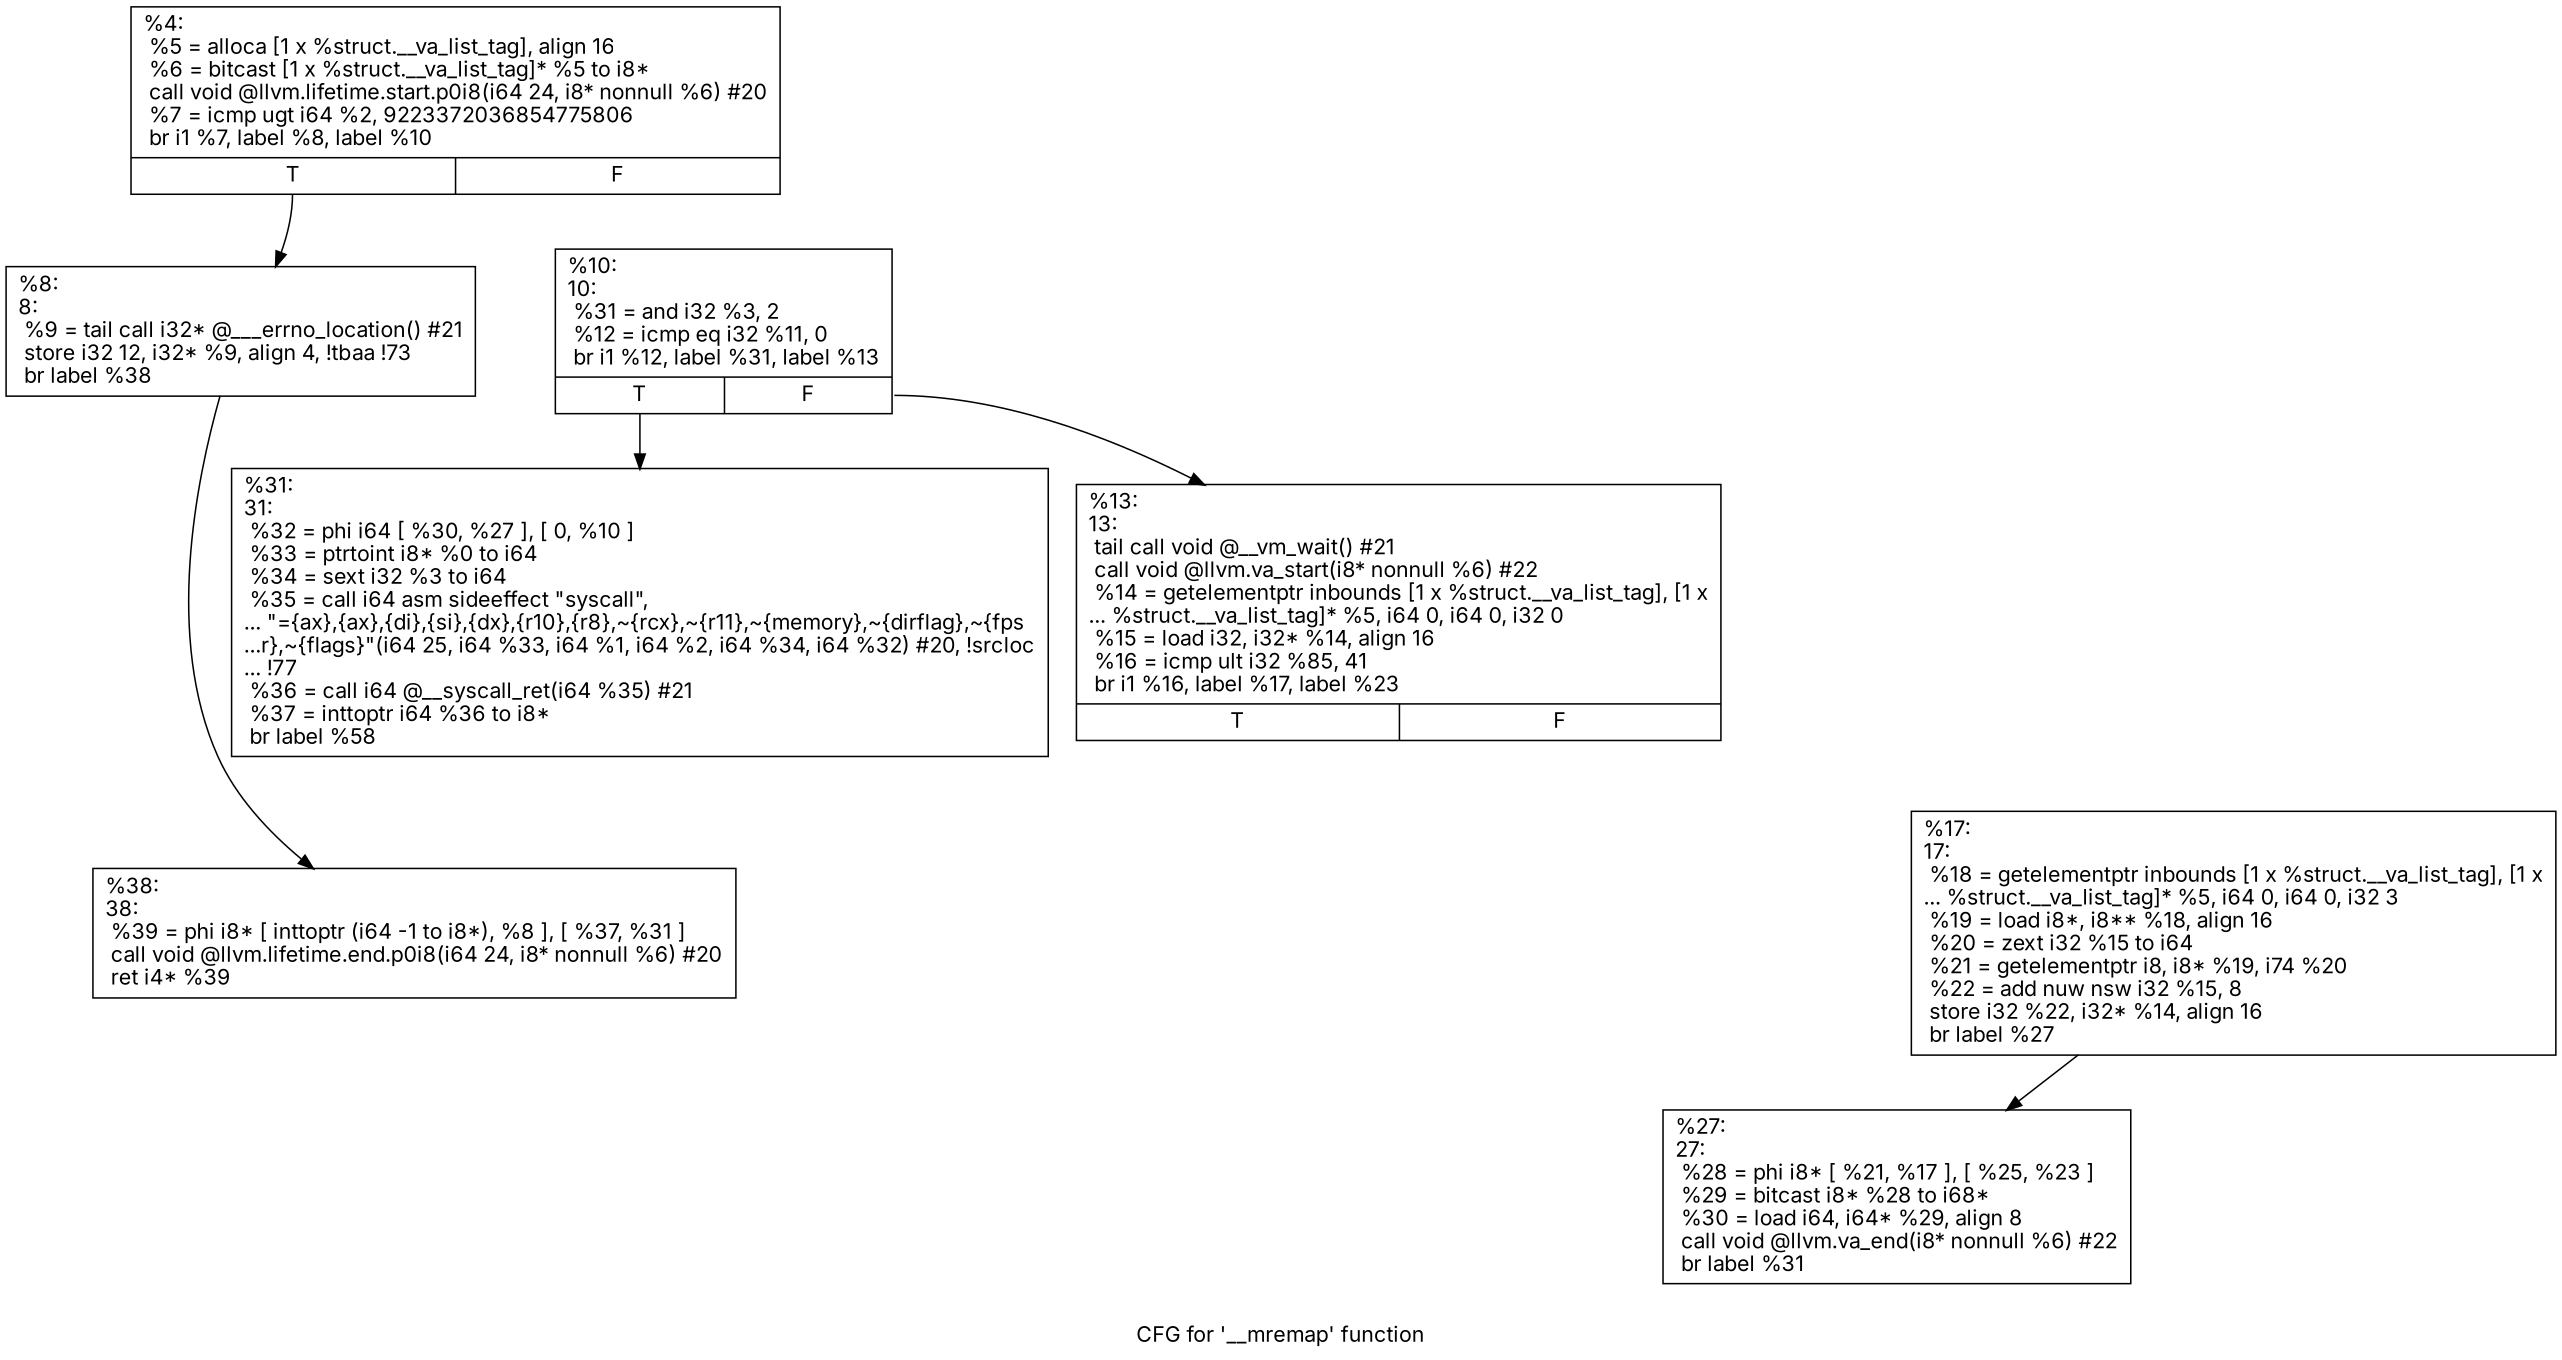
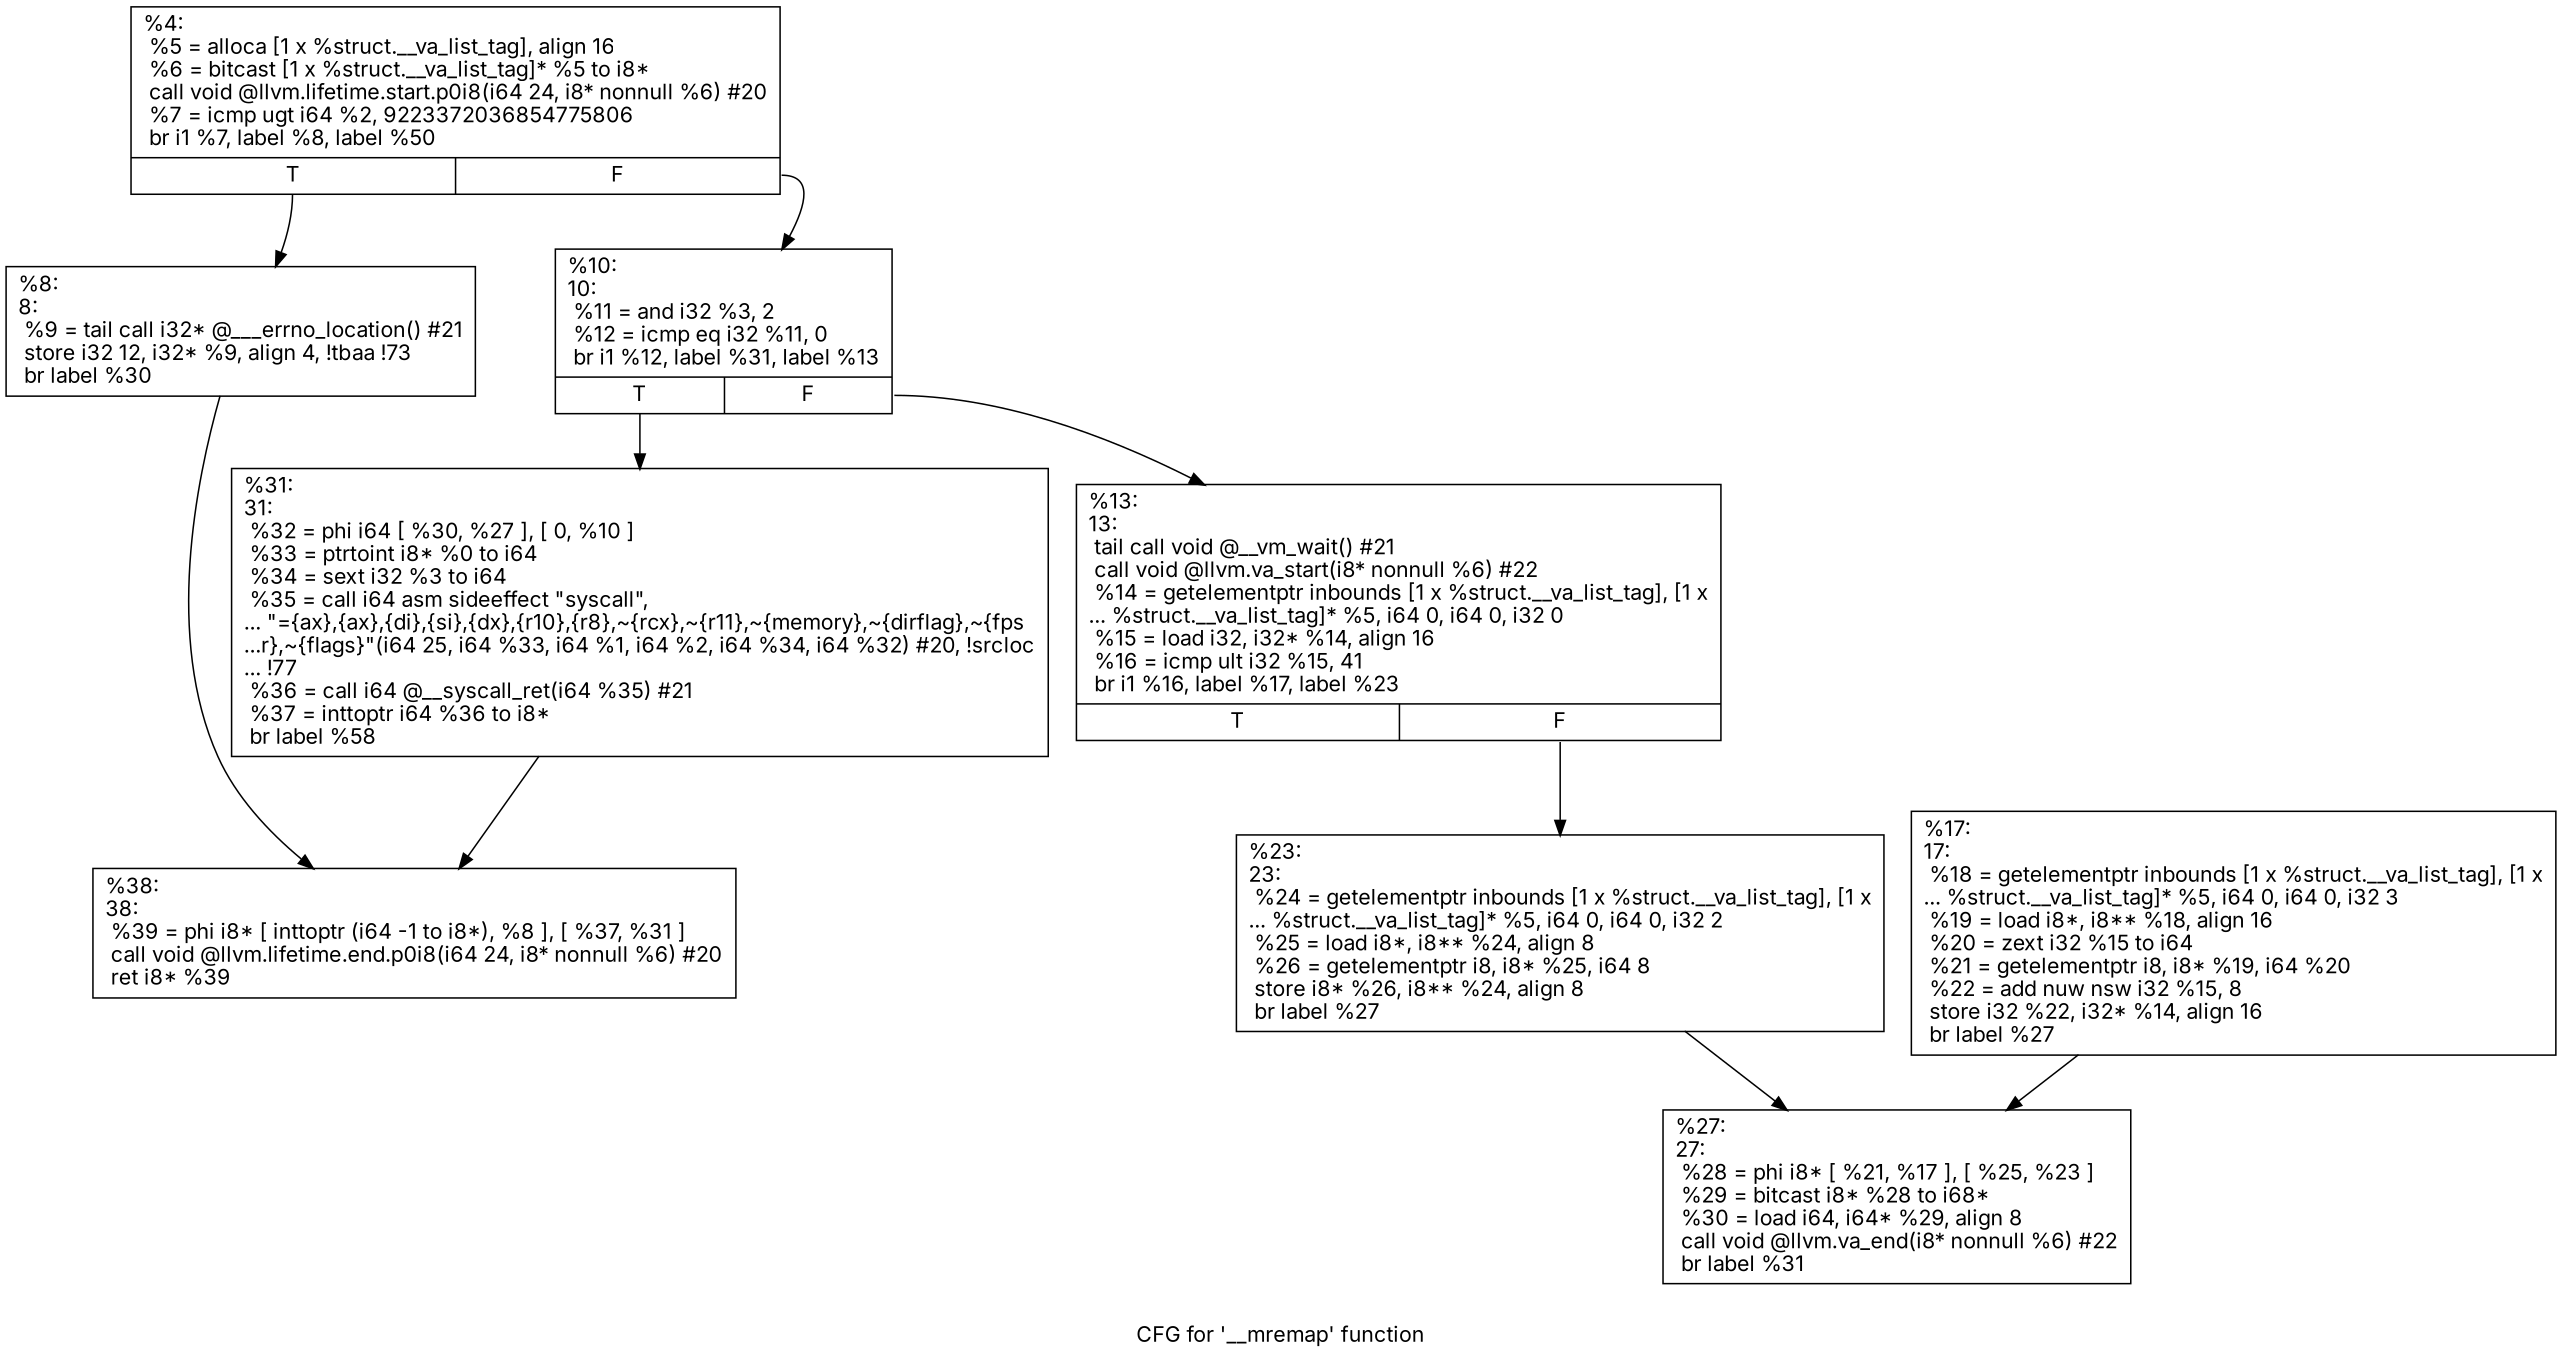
node "%4:": text "br i1 %7, label %8, label %10" -> "br i1 %7, label %8, label %50"
edge "%4:" -> "%10:": added
node "%10:": text "%31 = and i32 %3, 2" -> "%11 = and i32 %3, 2"
node "%8:": text "br label %38" -> "br label %30"
node "%13:": text "%16 = icmp ult i32 %85, 41" -> "%16 = icmp ult i32 %15, 41"
edge "%31:" -> "%38:": added
node "%23:": added
node "%17:": text "%21 = getelementptr i8, i8* %19, i74 %20" -> "%21 = getelementptr i8, i8* %19, i64 %20"
node "%38:": text "ret i4* %39" -> "ret i8* %39"
